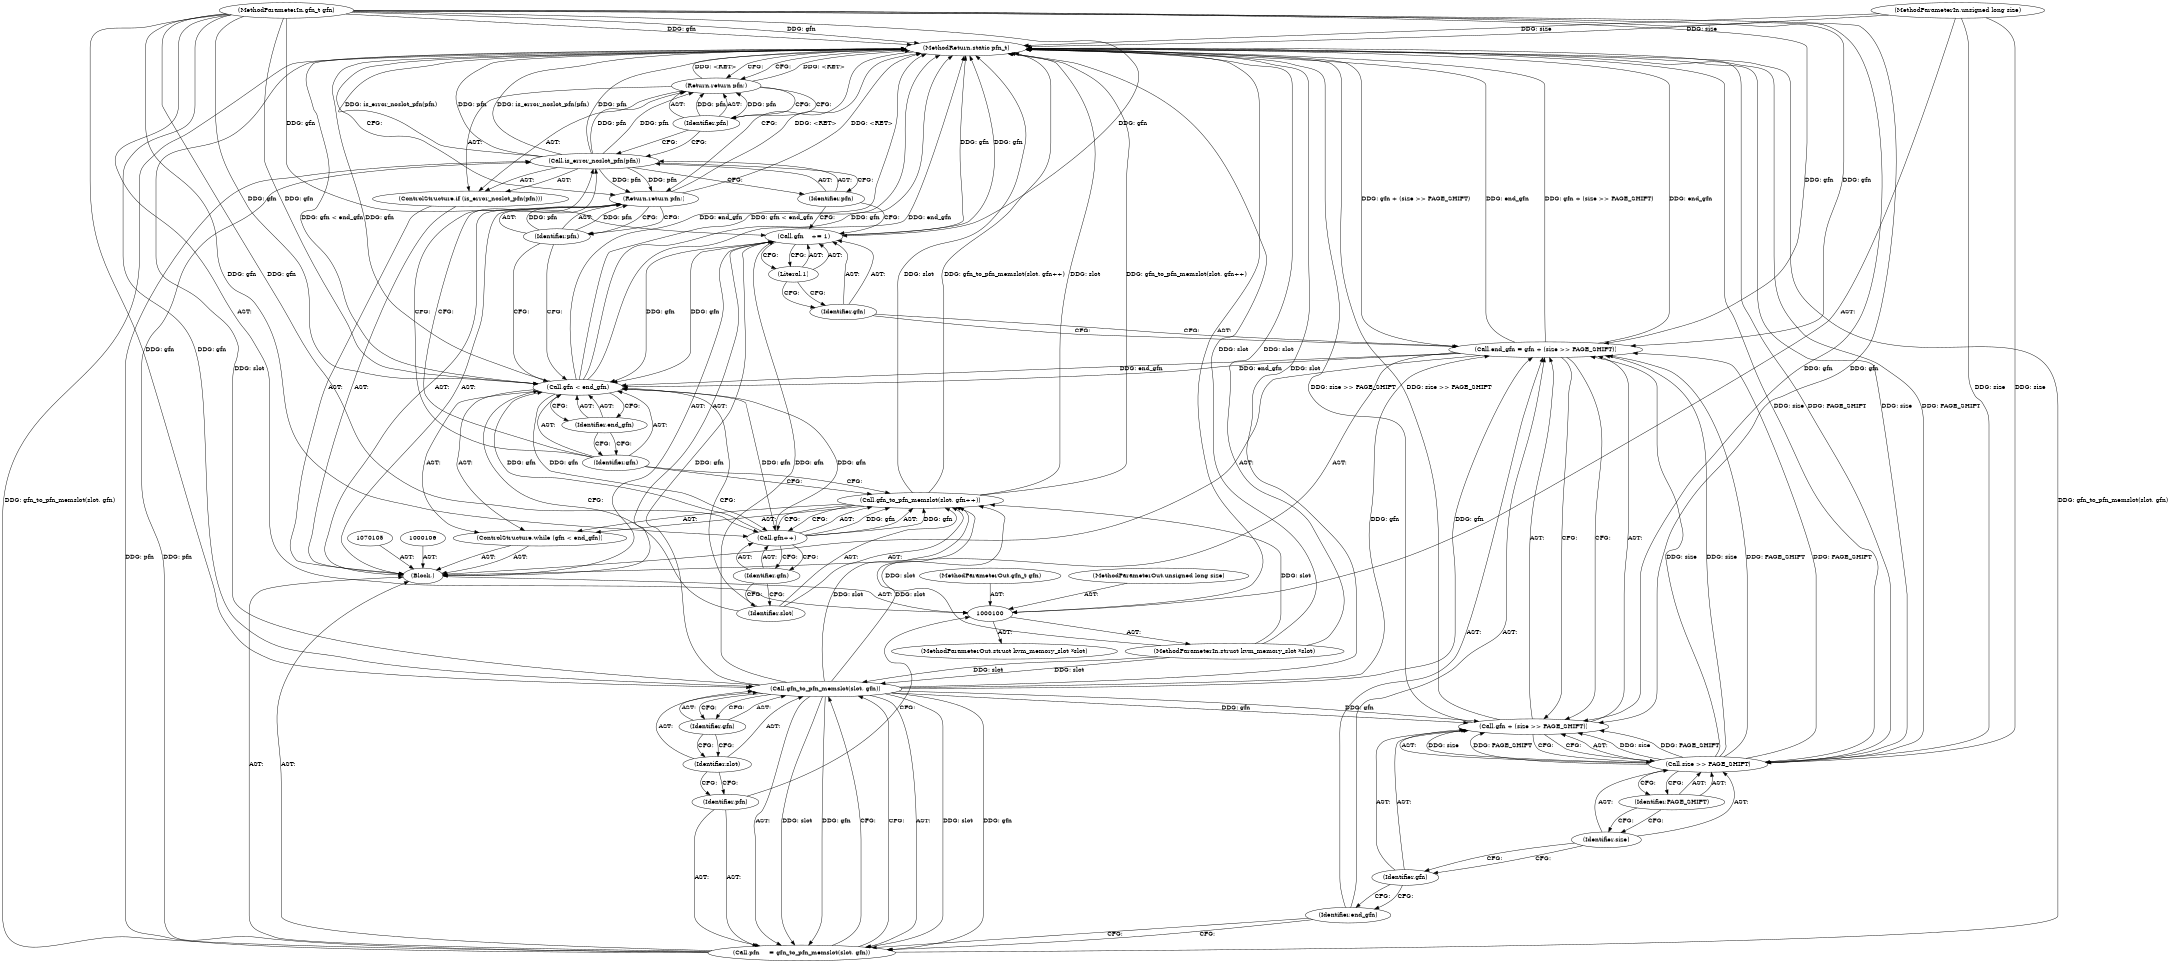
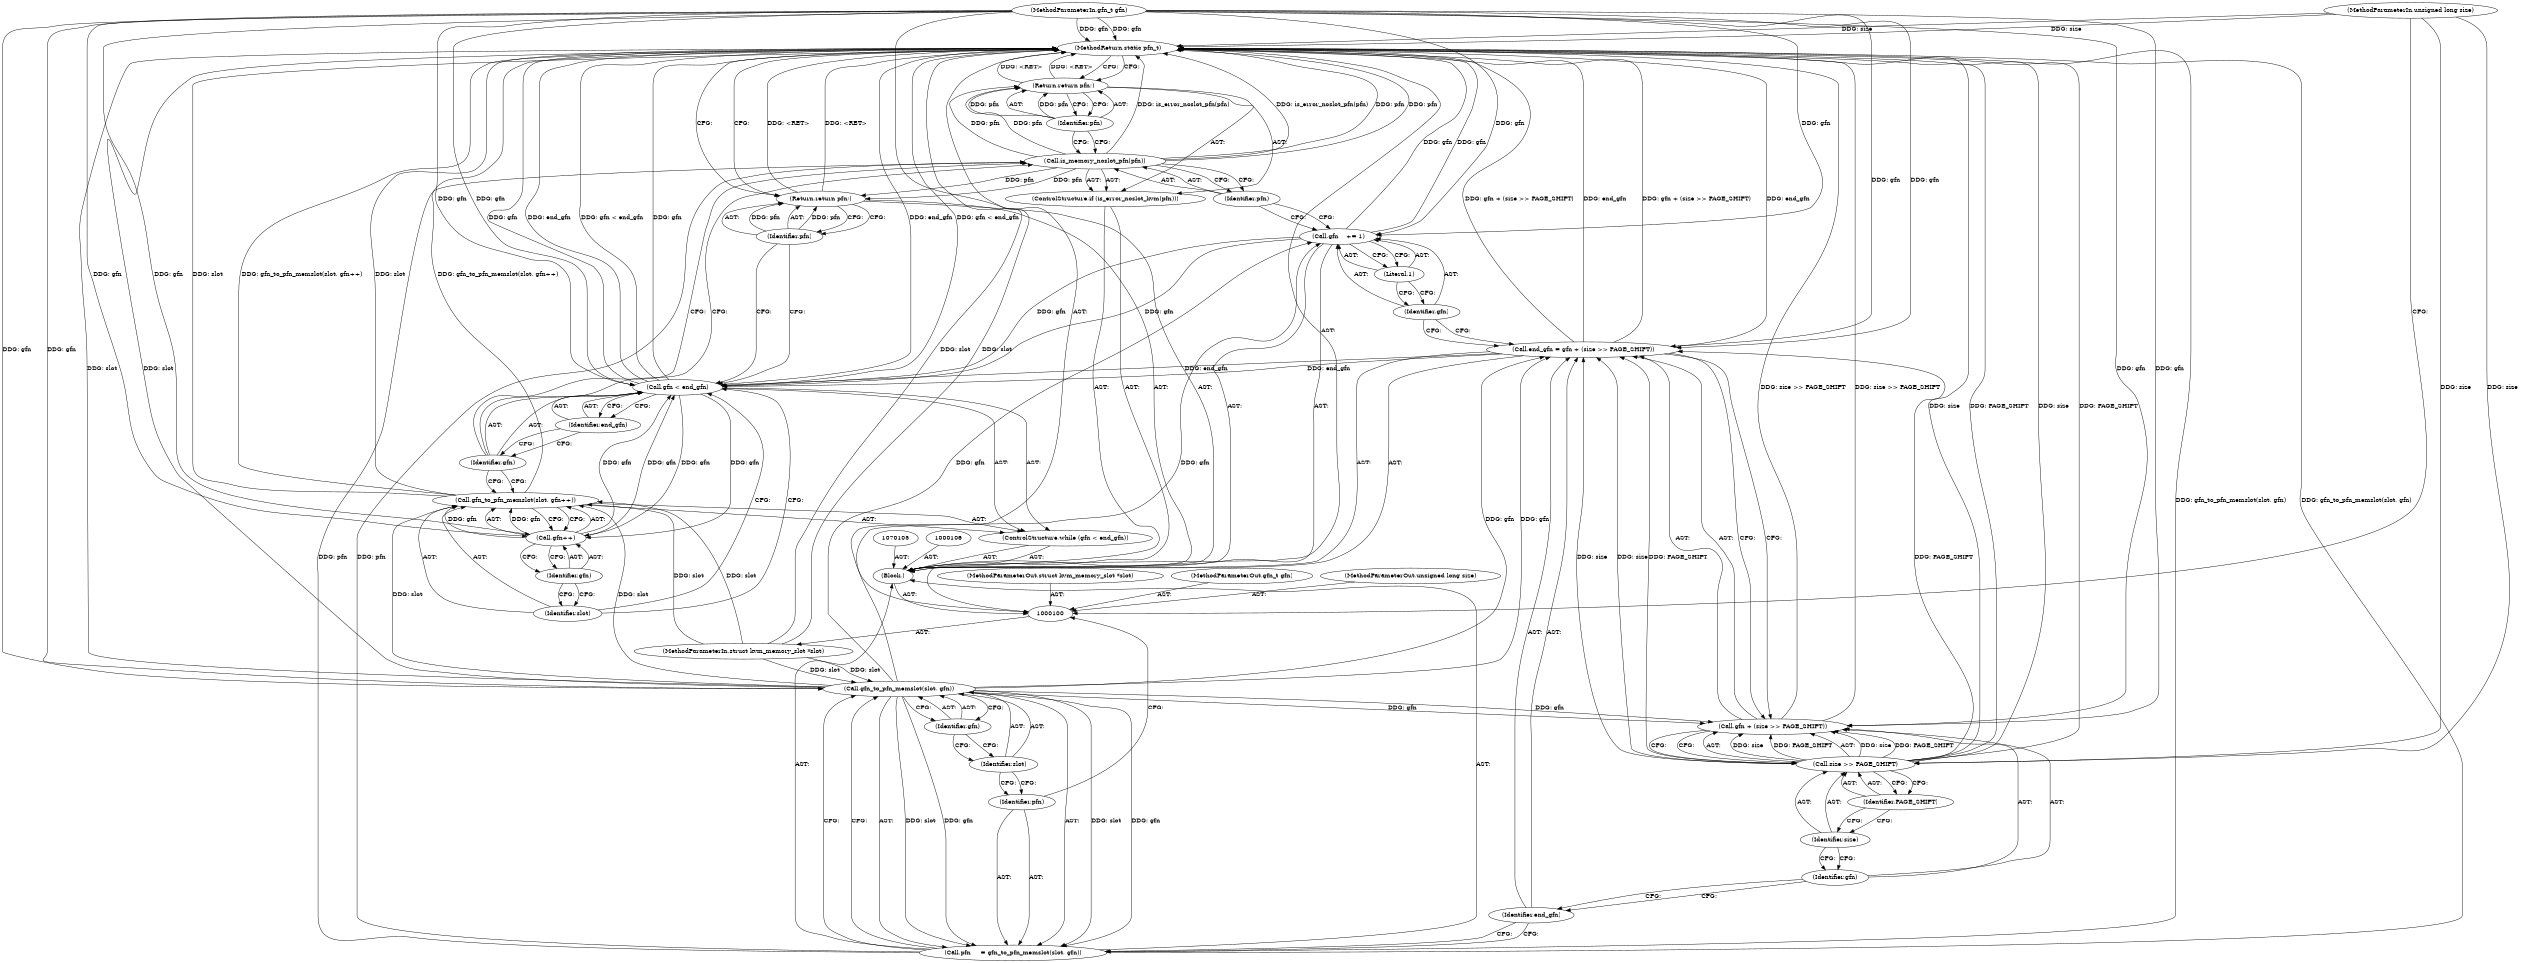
node "(Call,is_error_noslot_pfn(pfn))": label "(Call,is_error_noslot_pfn(pfn))" -> "(Call,is_memory_noslot_pfn(pfn))"
node "(ControlStructure,if (is_error_noslot_pfn(pfn)))": label "(ControlStructure,if (is_error_noslot_pfn(pfn)))" -> "(ControlStructure,if (is_error_noslot_kvm(pfn)))"
edge "(MethodParameterIn,unsigned long size)" -> "1000100": label "AST: " -> "CFG: "
edge "1000100" -> "(MethodParameterOut,struct kvm_memory_slot *slot)": reversed
